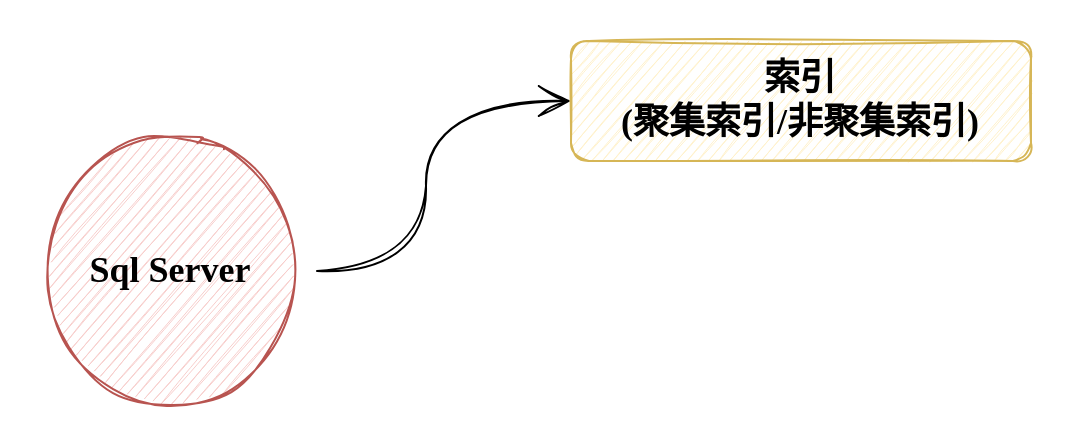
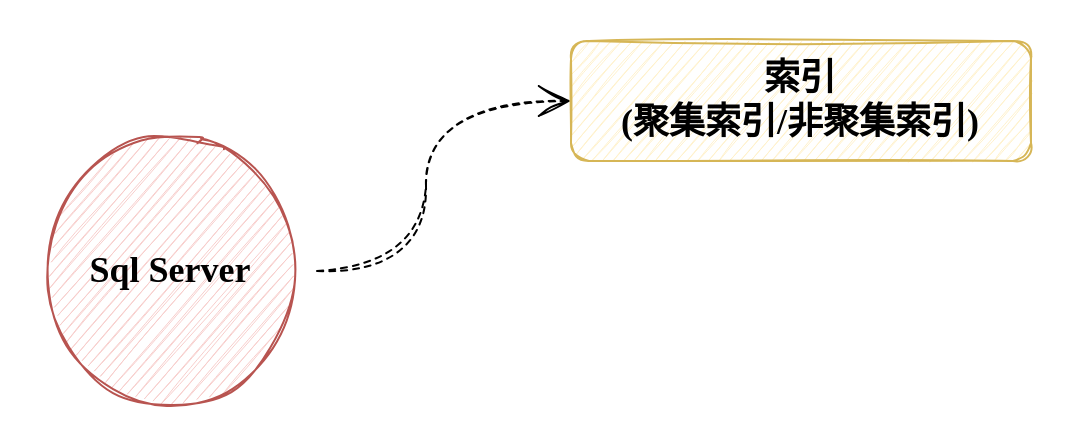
edge "Sql Server" -> "索引 (聚集索引/非聚集索引)": style solid -> dashed
